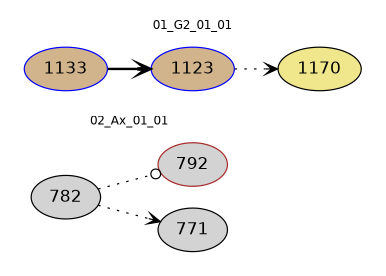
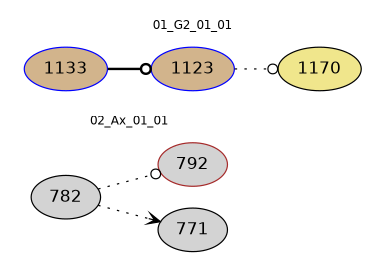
edge "1133" -> "1123": arrowhead vee -> odot
edge "1123" -> "1170": arrowhead vee -> odot
